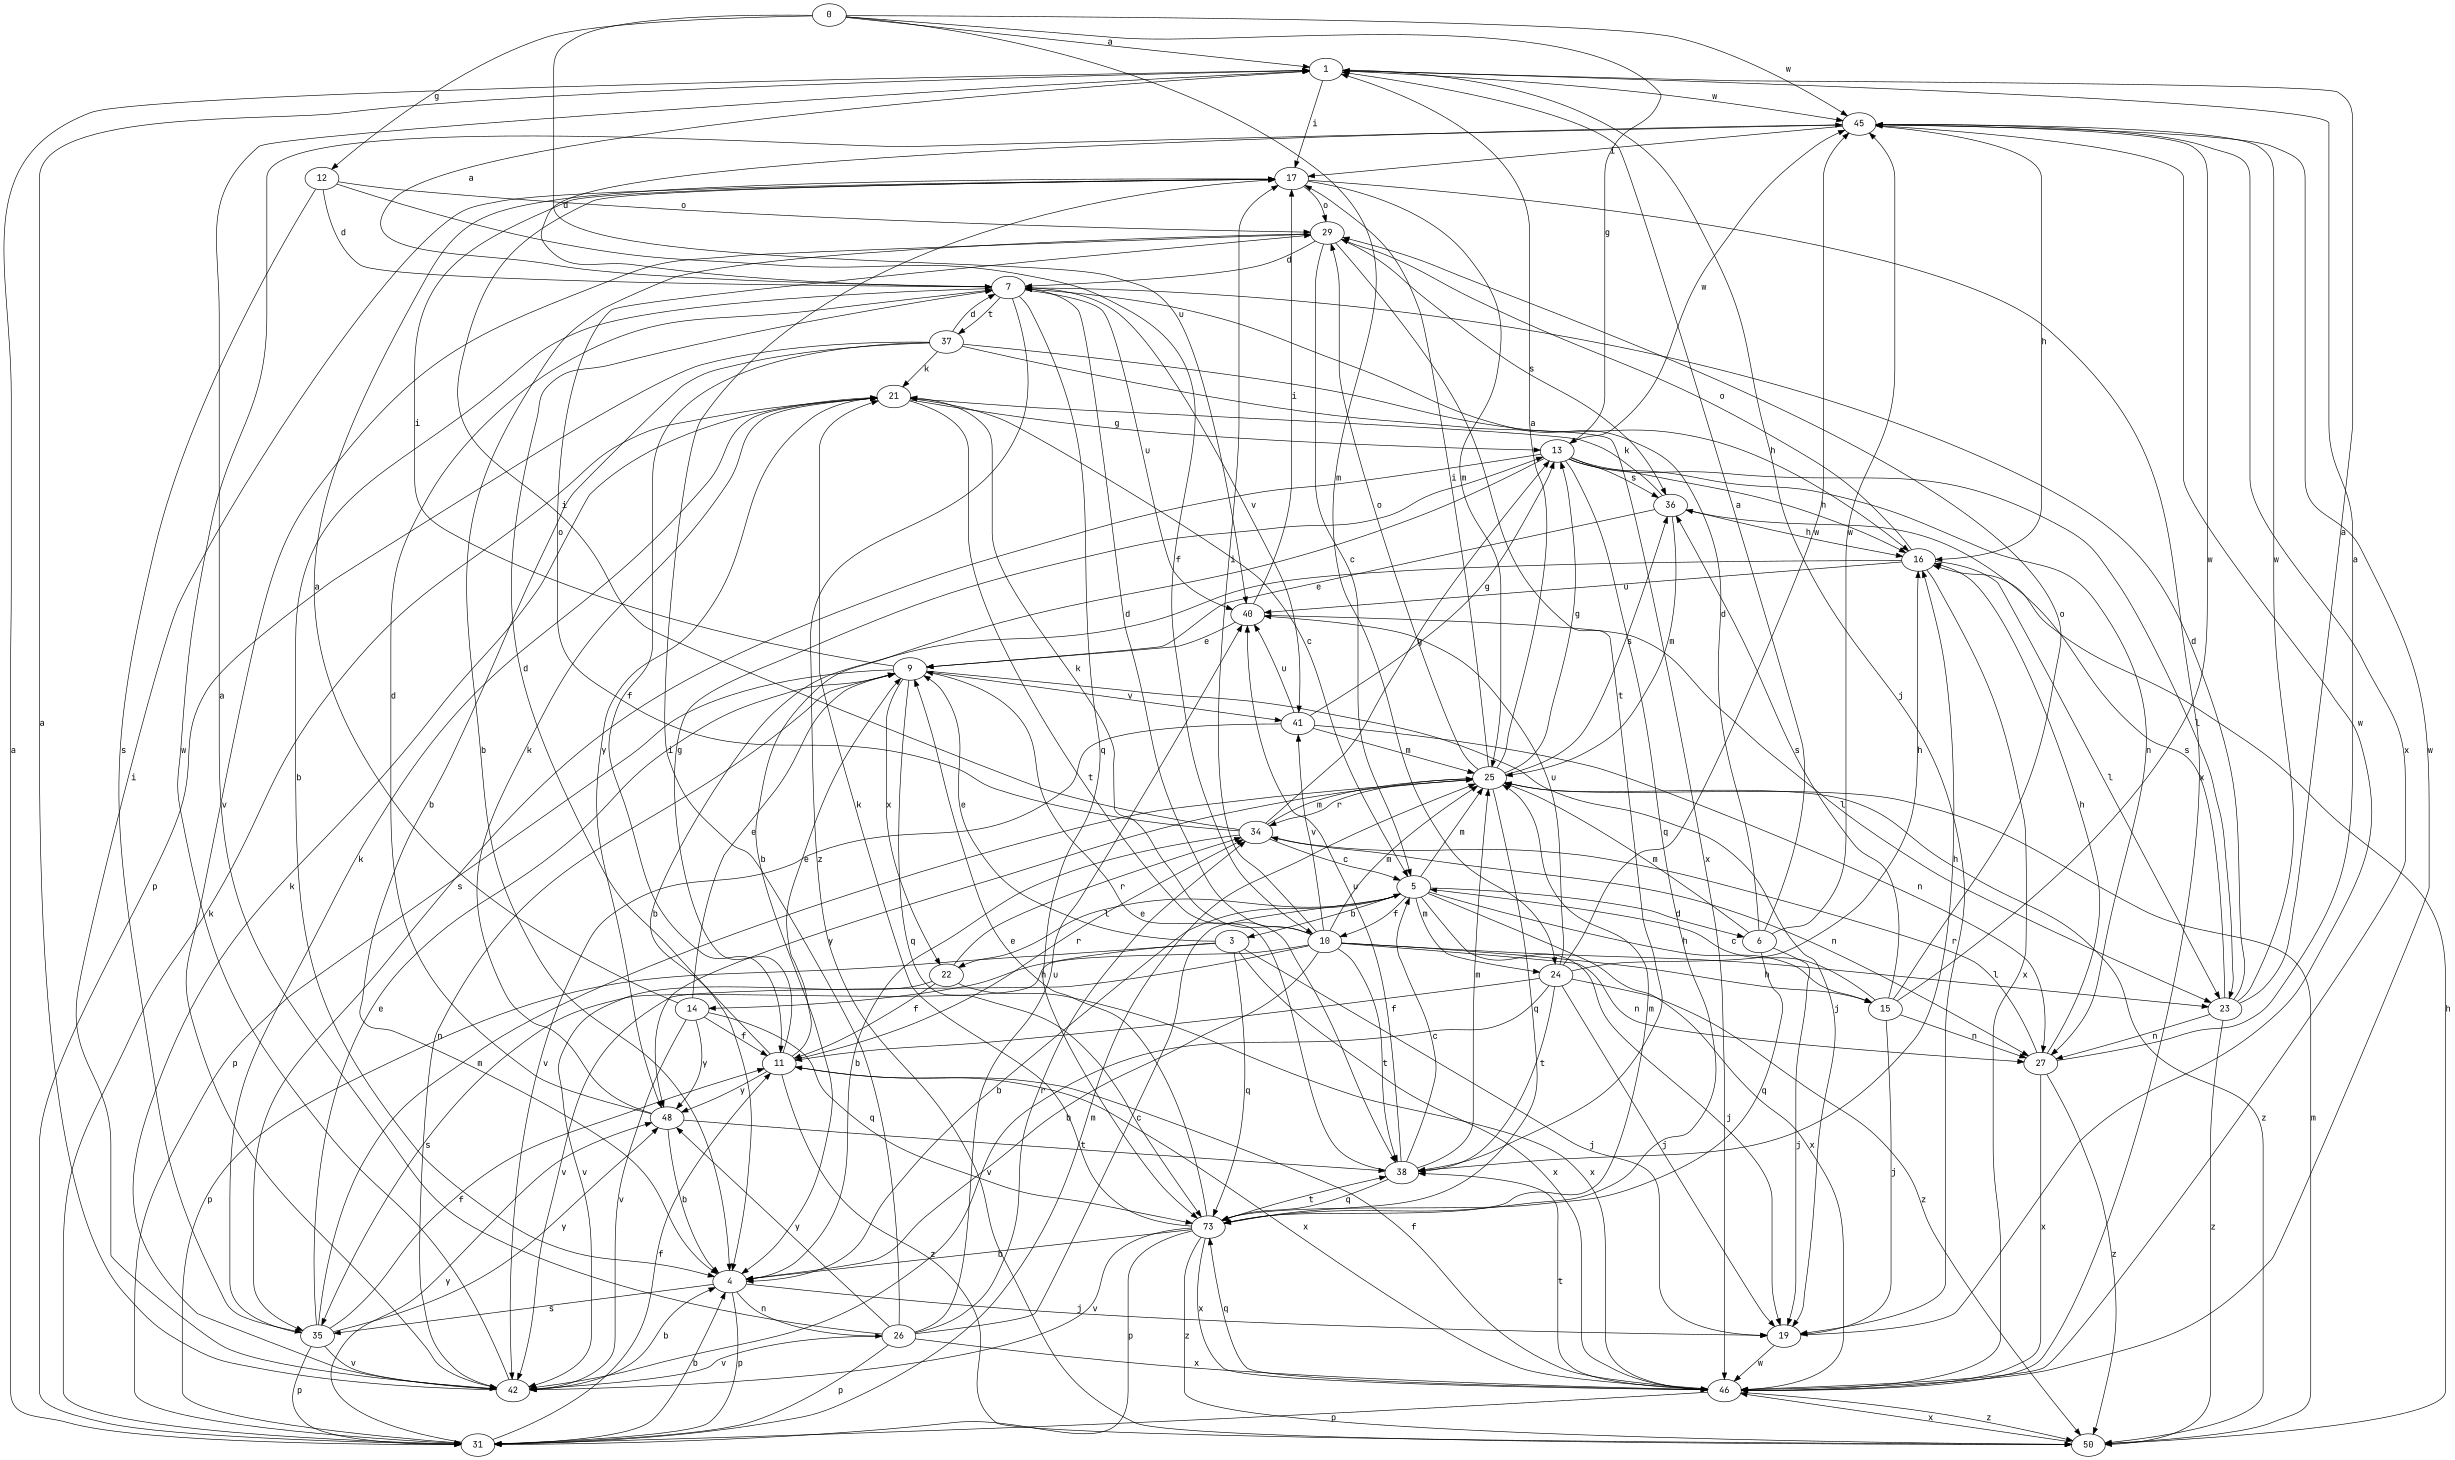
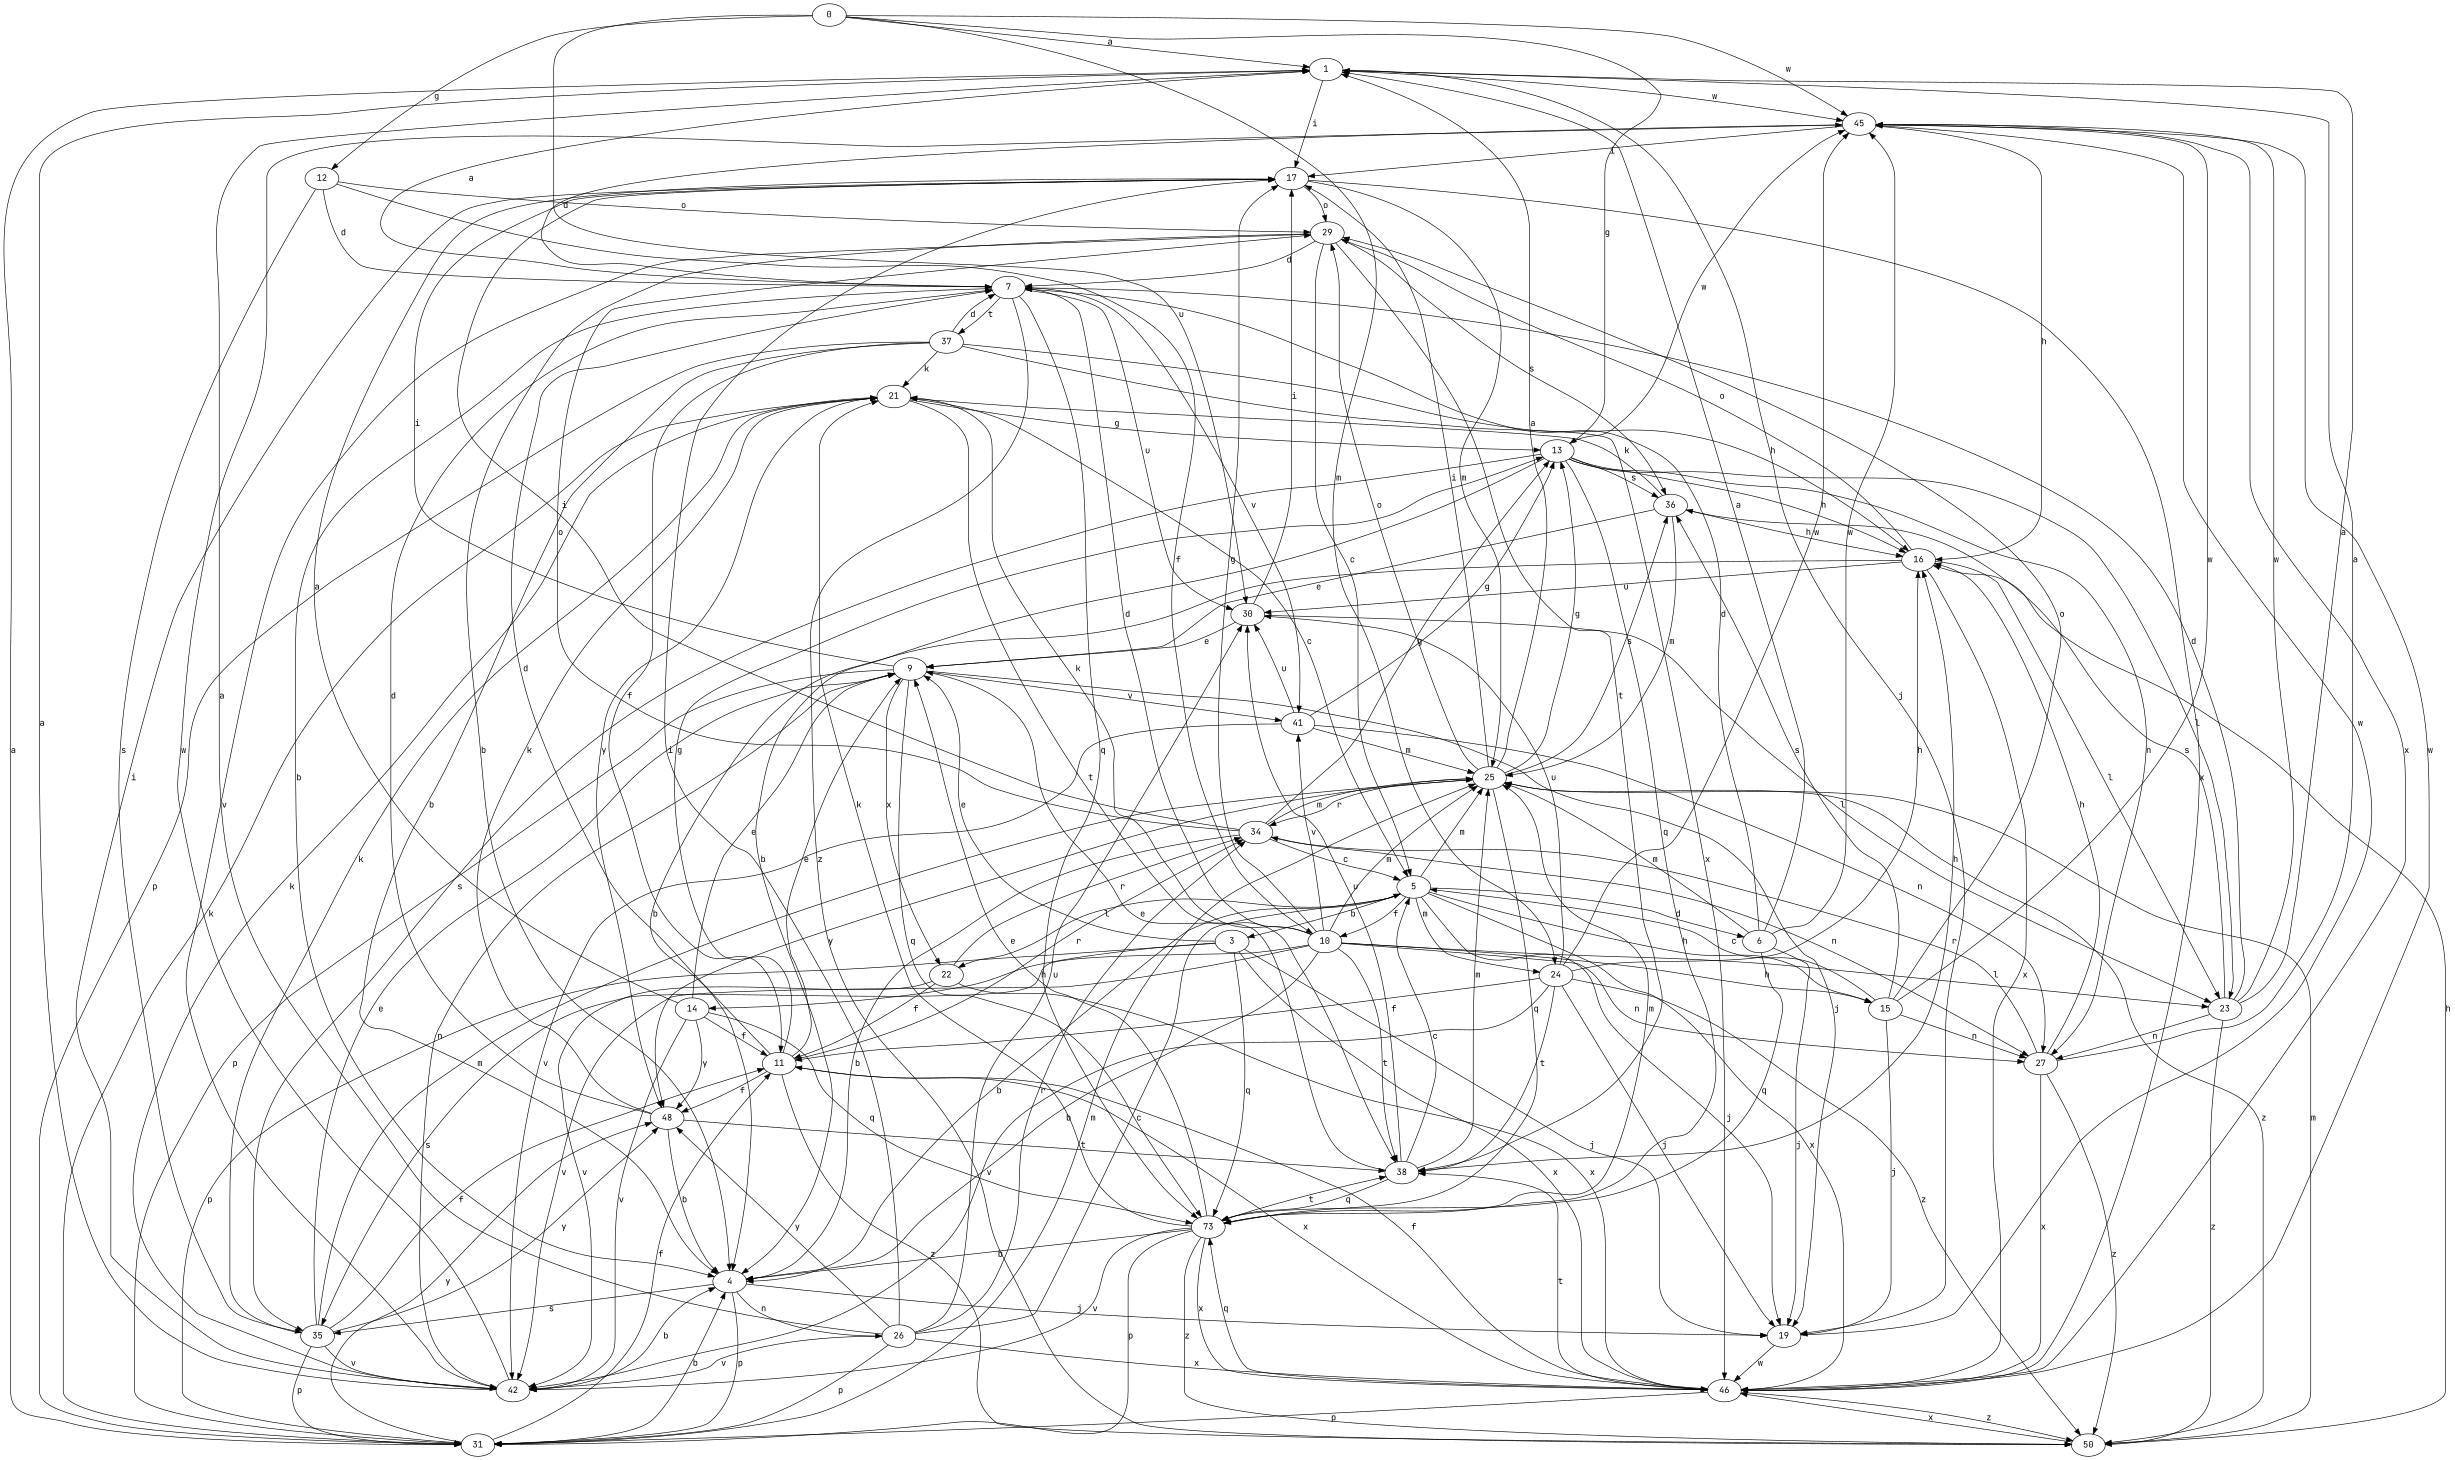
edge "10" -> "17": label "i" -> "g"
node "40": label "40" -> "30"
edge "11" -> "48": label "y" -> "f"
